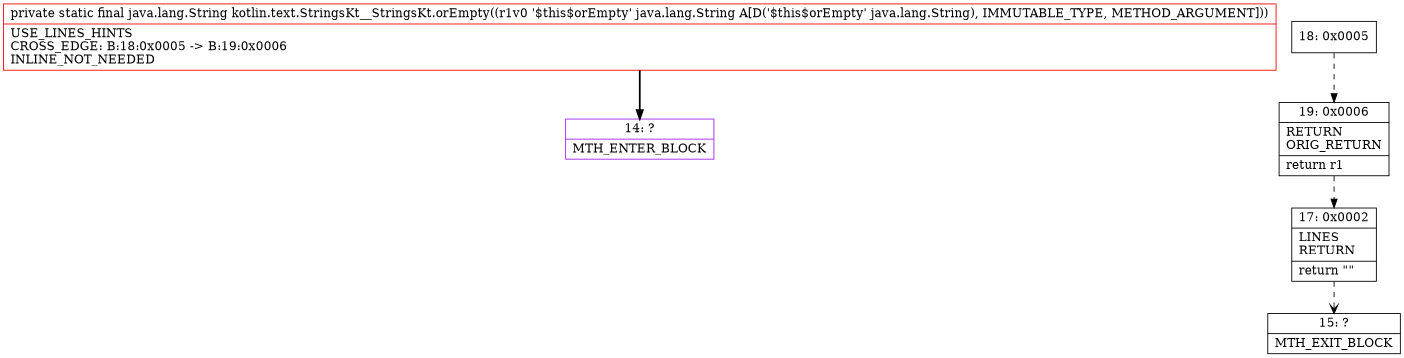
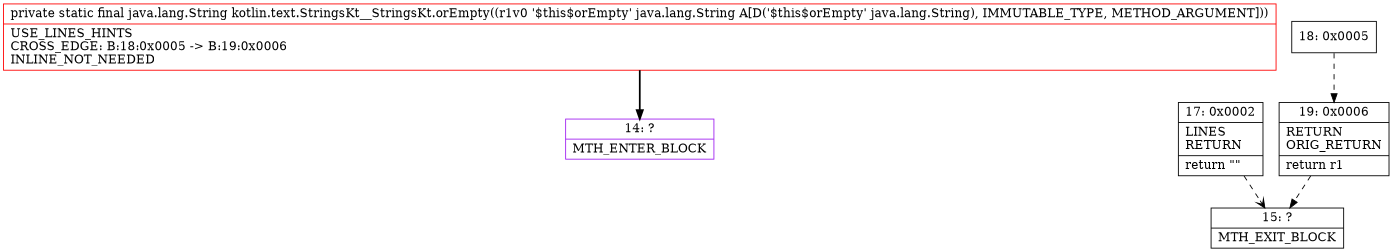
edge "19: 0x0006" -> "17: 0x0002": now "19: 0x0006" -> "15: ?"
